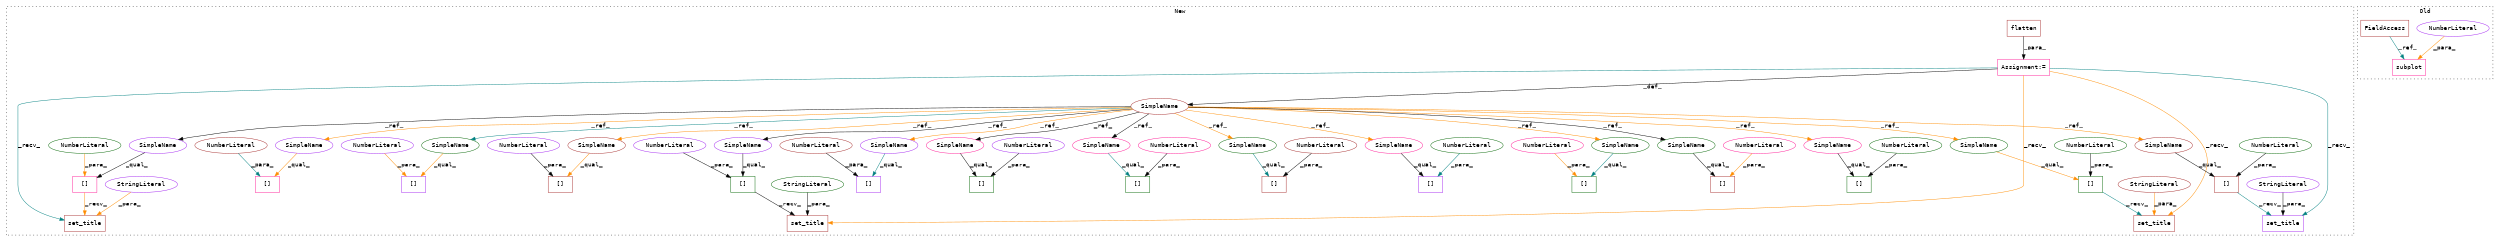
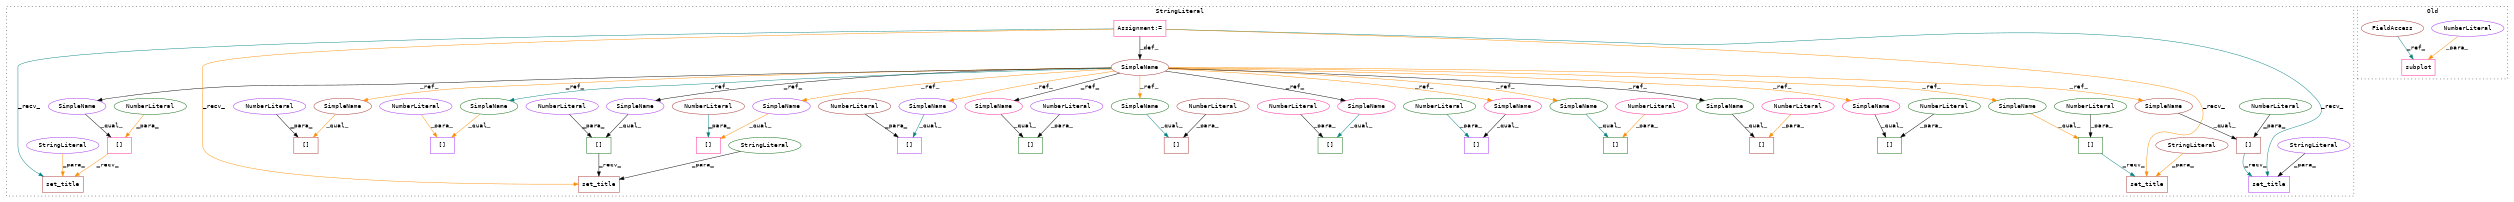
cluster "New": label "New" -> "StringLiteral"
node "flatten": removed
node "FieldAccess": shape box -> ellipse
